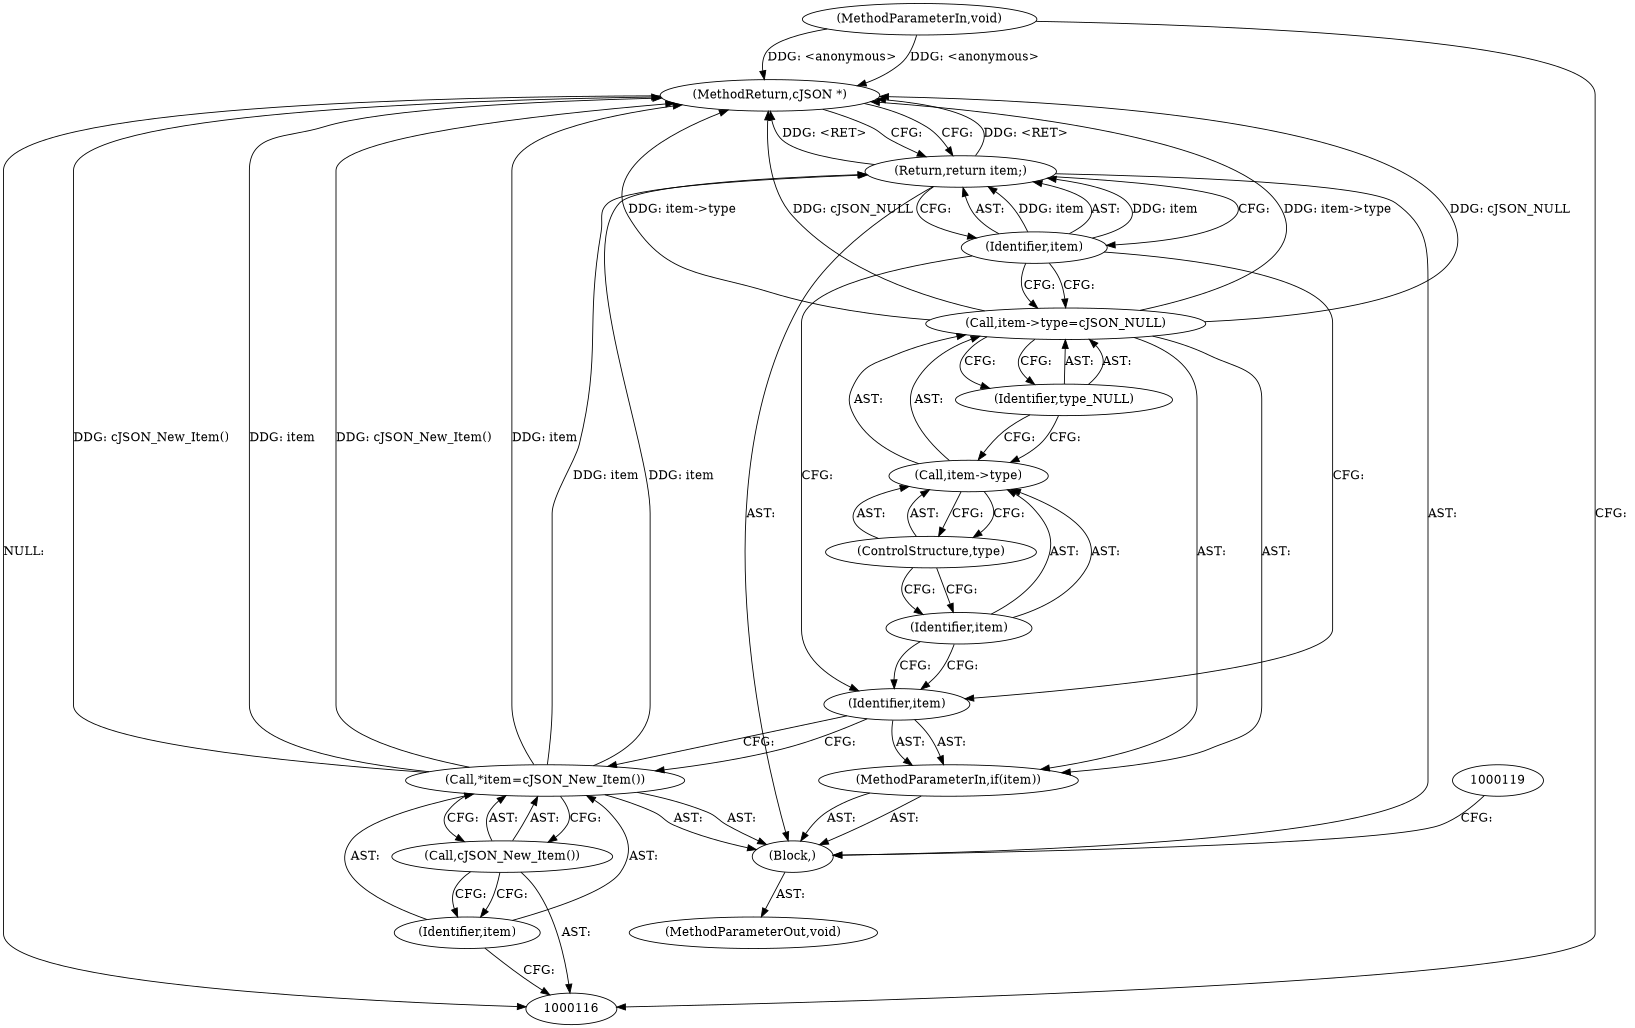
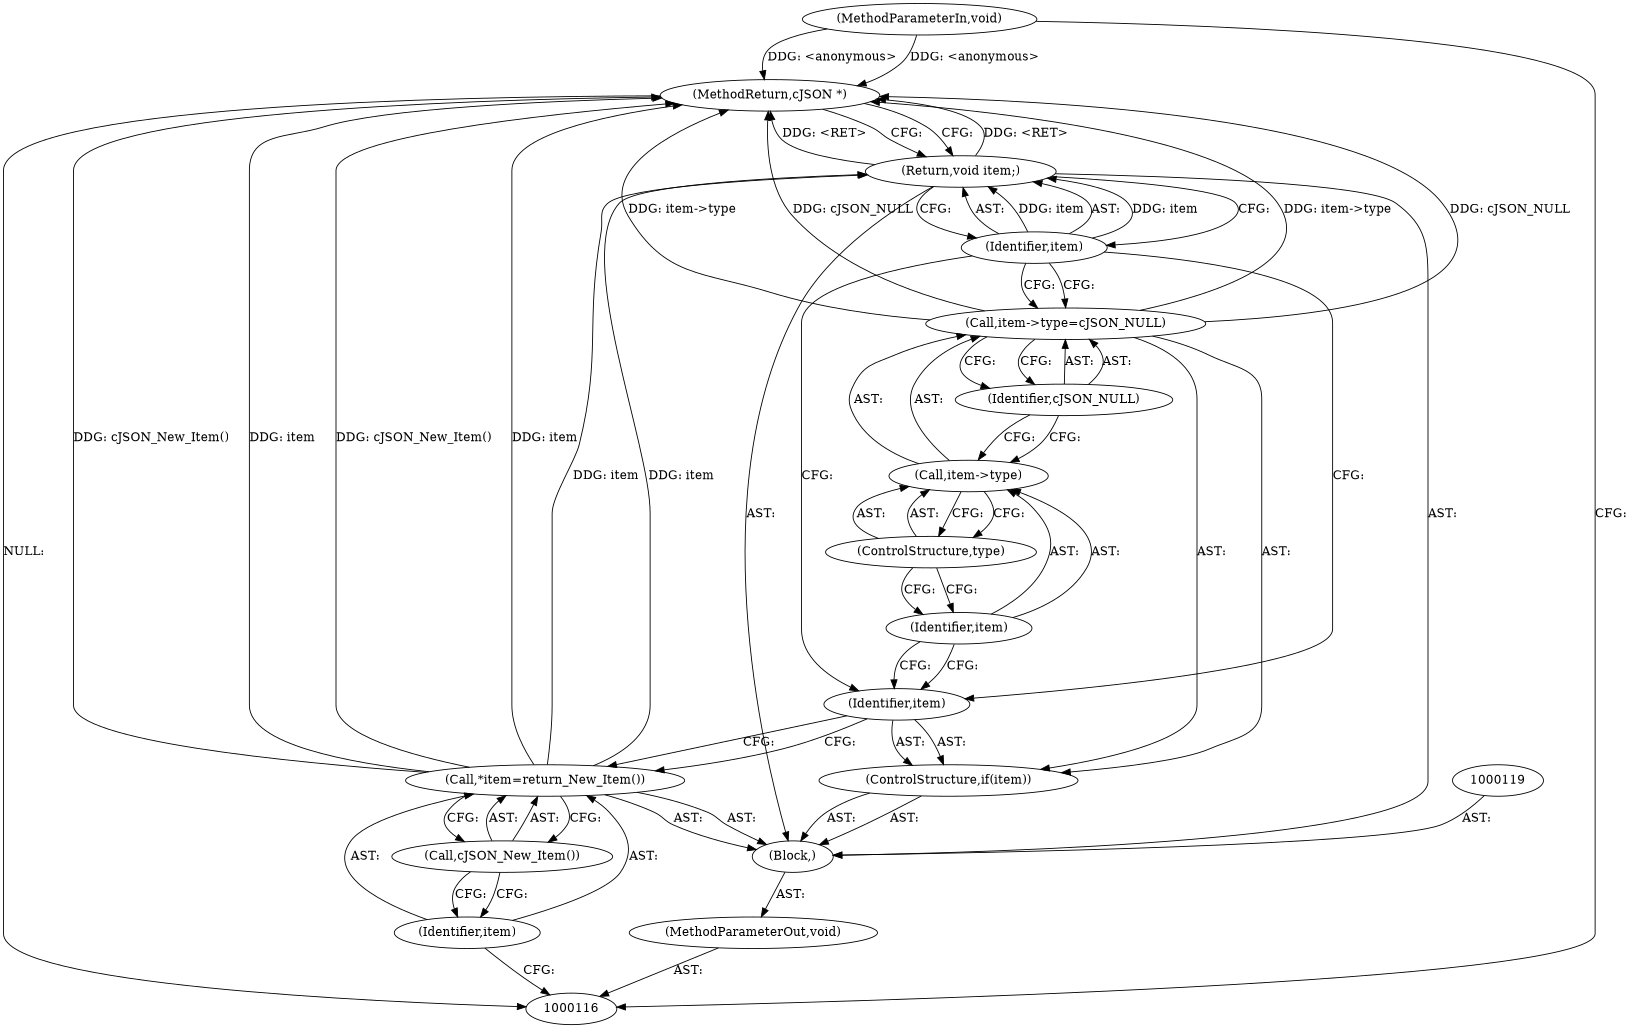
node "(Return,return item;)": label "(Return,return item;)" -> "(Return,void item;)"
node "(Identifier,type_NULL)": label "(Identifier,type_NULL)" -> "(Identifier,cJSON_NULL)"
node "(Call,*item=cJSON_New_Item())": label "(Call,*item=cJSON_New_Item())" -> "(Call,*item=return_New_Item())"
node "(MethodParameterIn,if(item))": label "(MethodParameterIn,if(item))" -> "(ControlStructure,if(item))"
edge "1000119" -> "(Block,)": label "CFG: " -> "AST: "
edge "(Call,cJSON_New_Item())" -> "1000116": now "(MethodParameterOut,void)" -> "1000116"
